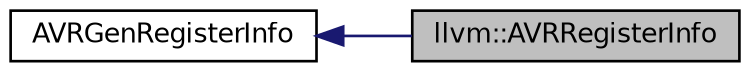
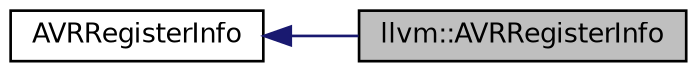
node "AVRGenRegisterInfo": label "AVRGenRegisterInfo" -> "AVRRegisterInfo"
